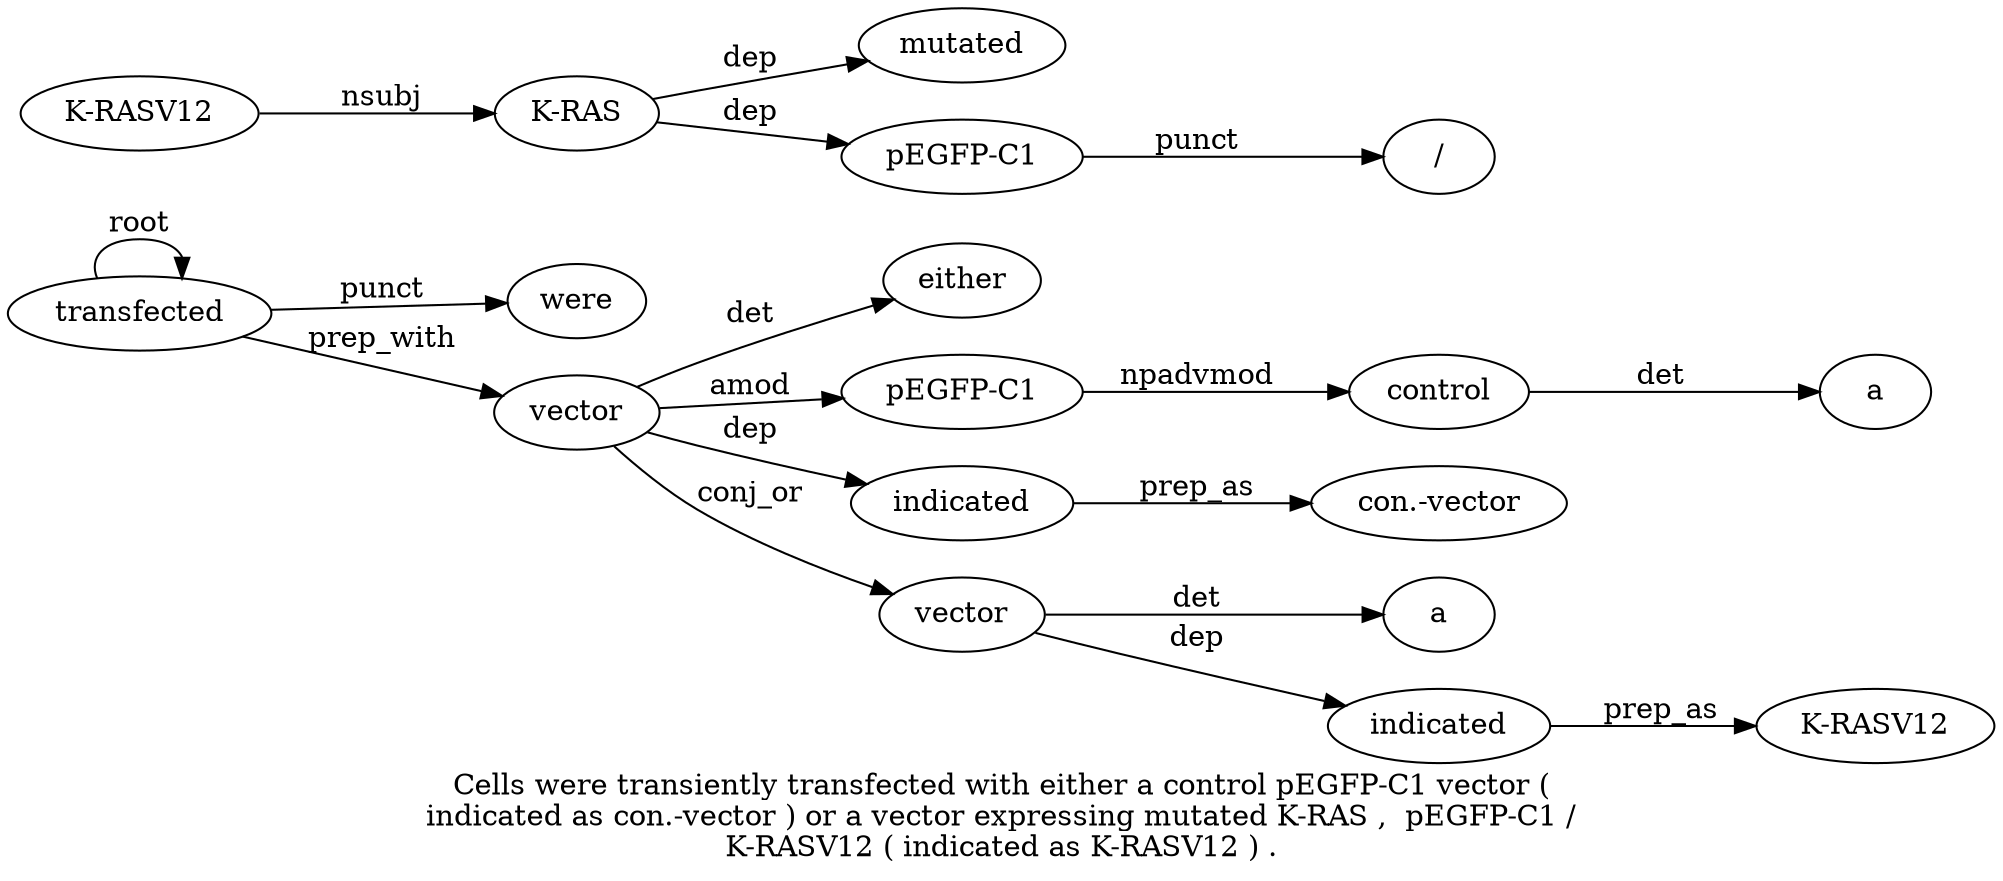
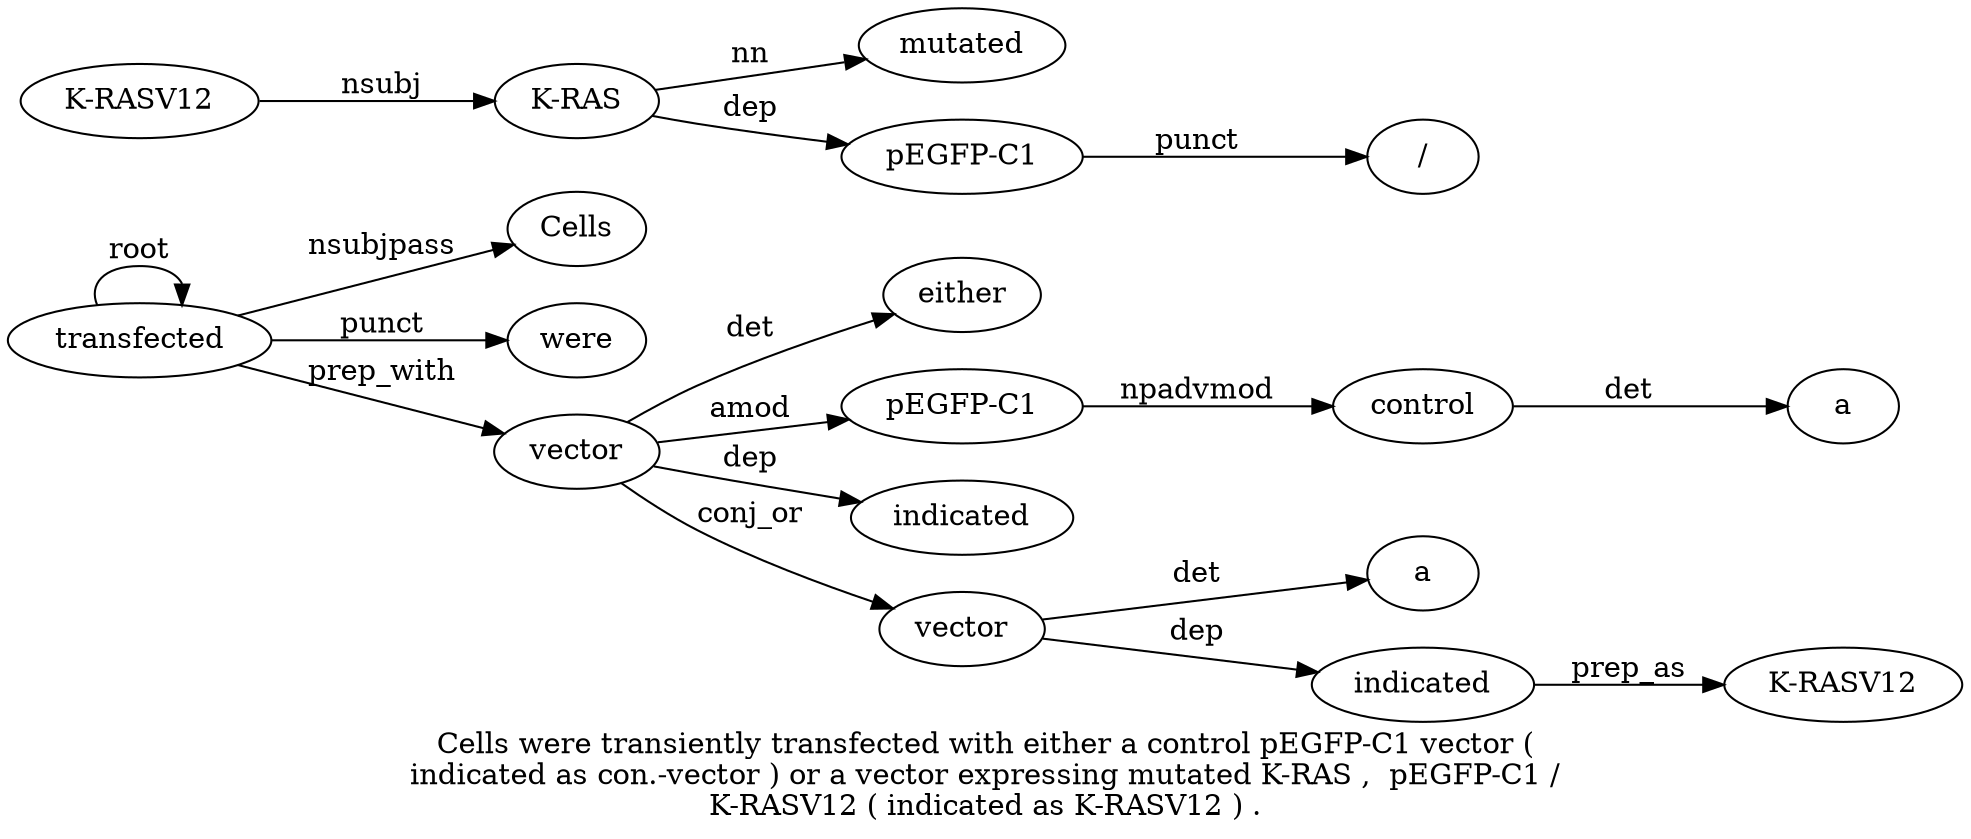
edge "K-RAS" -> "mutated": label "dep" -> "nn"
node "Cells": added
node "con.-vector": removed
